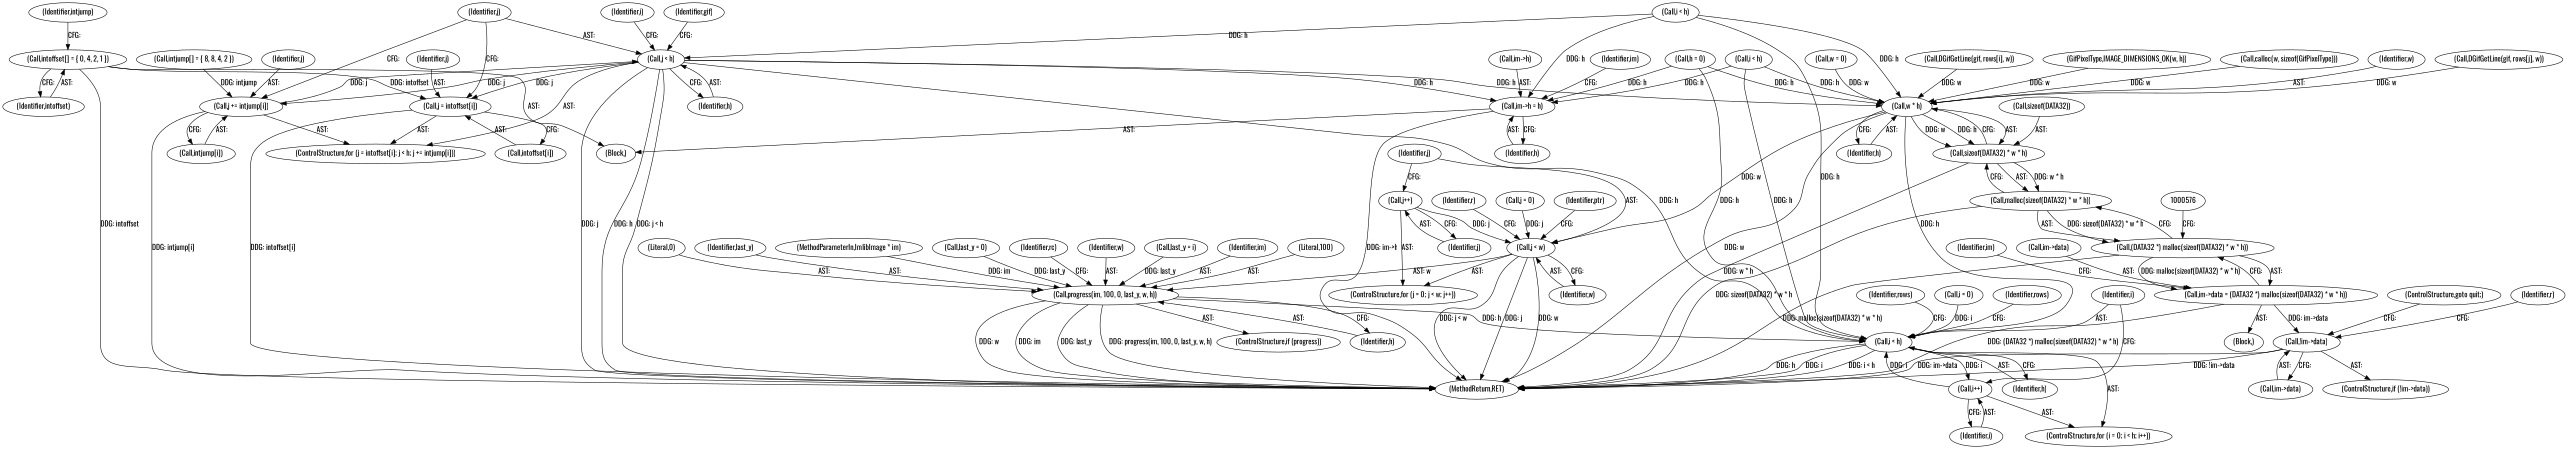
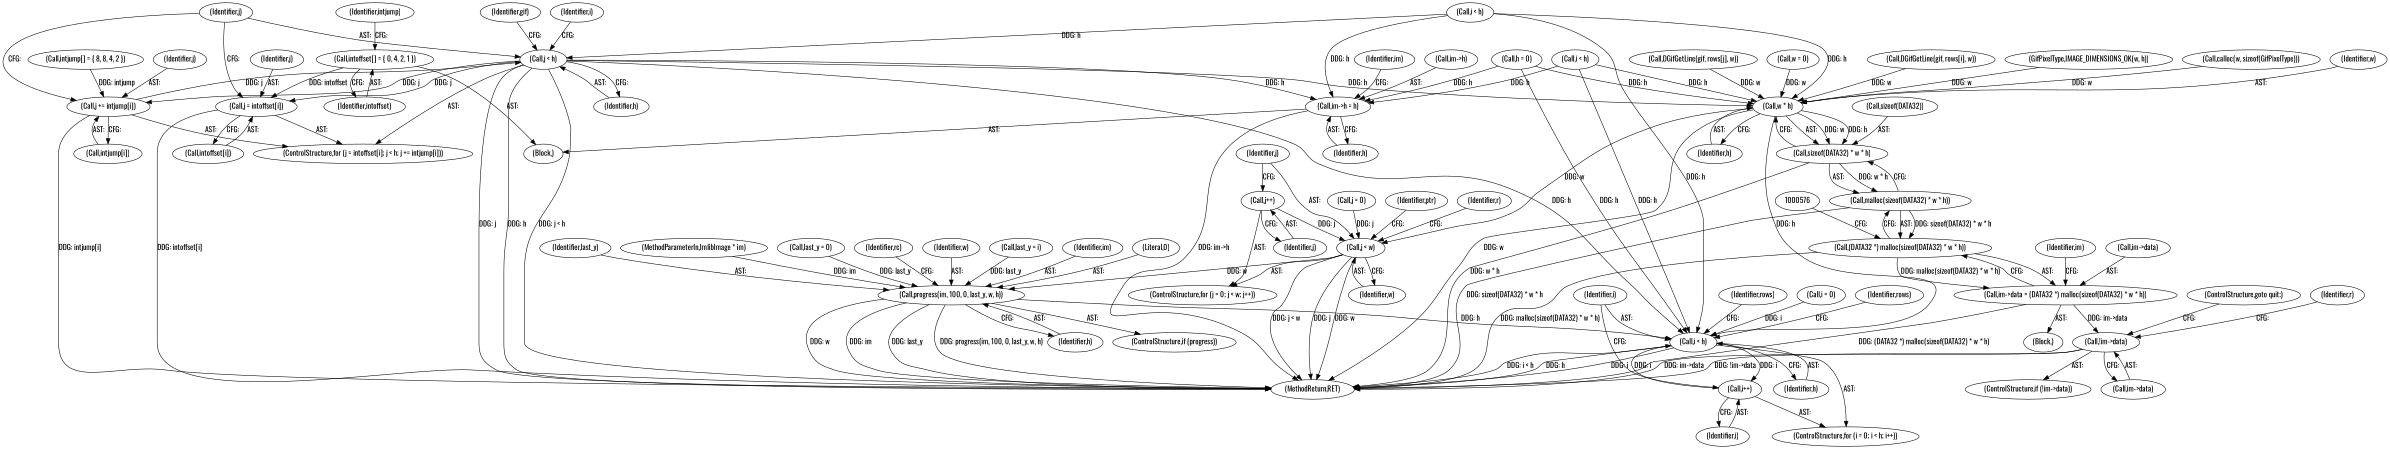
node "(Literal,100)": removed
edge "(Call,j < w)" -> "(Call,progress(im, 100, 0, last_y, w, h))": label "AST: w" -> "DDG: w"
edge "(Call,intoffset[] = { 0, 4, 2, 1 })" -> "(MethodReturn,RET)": removed, label "DDG: intoffset"
